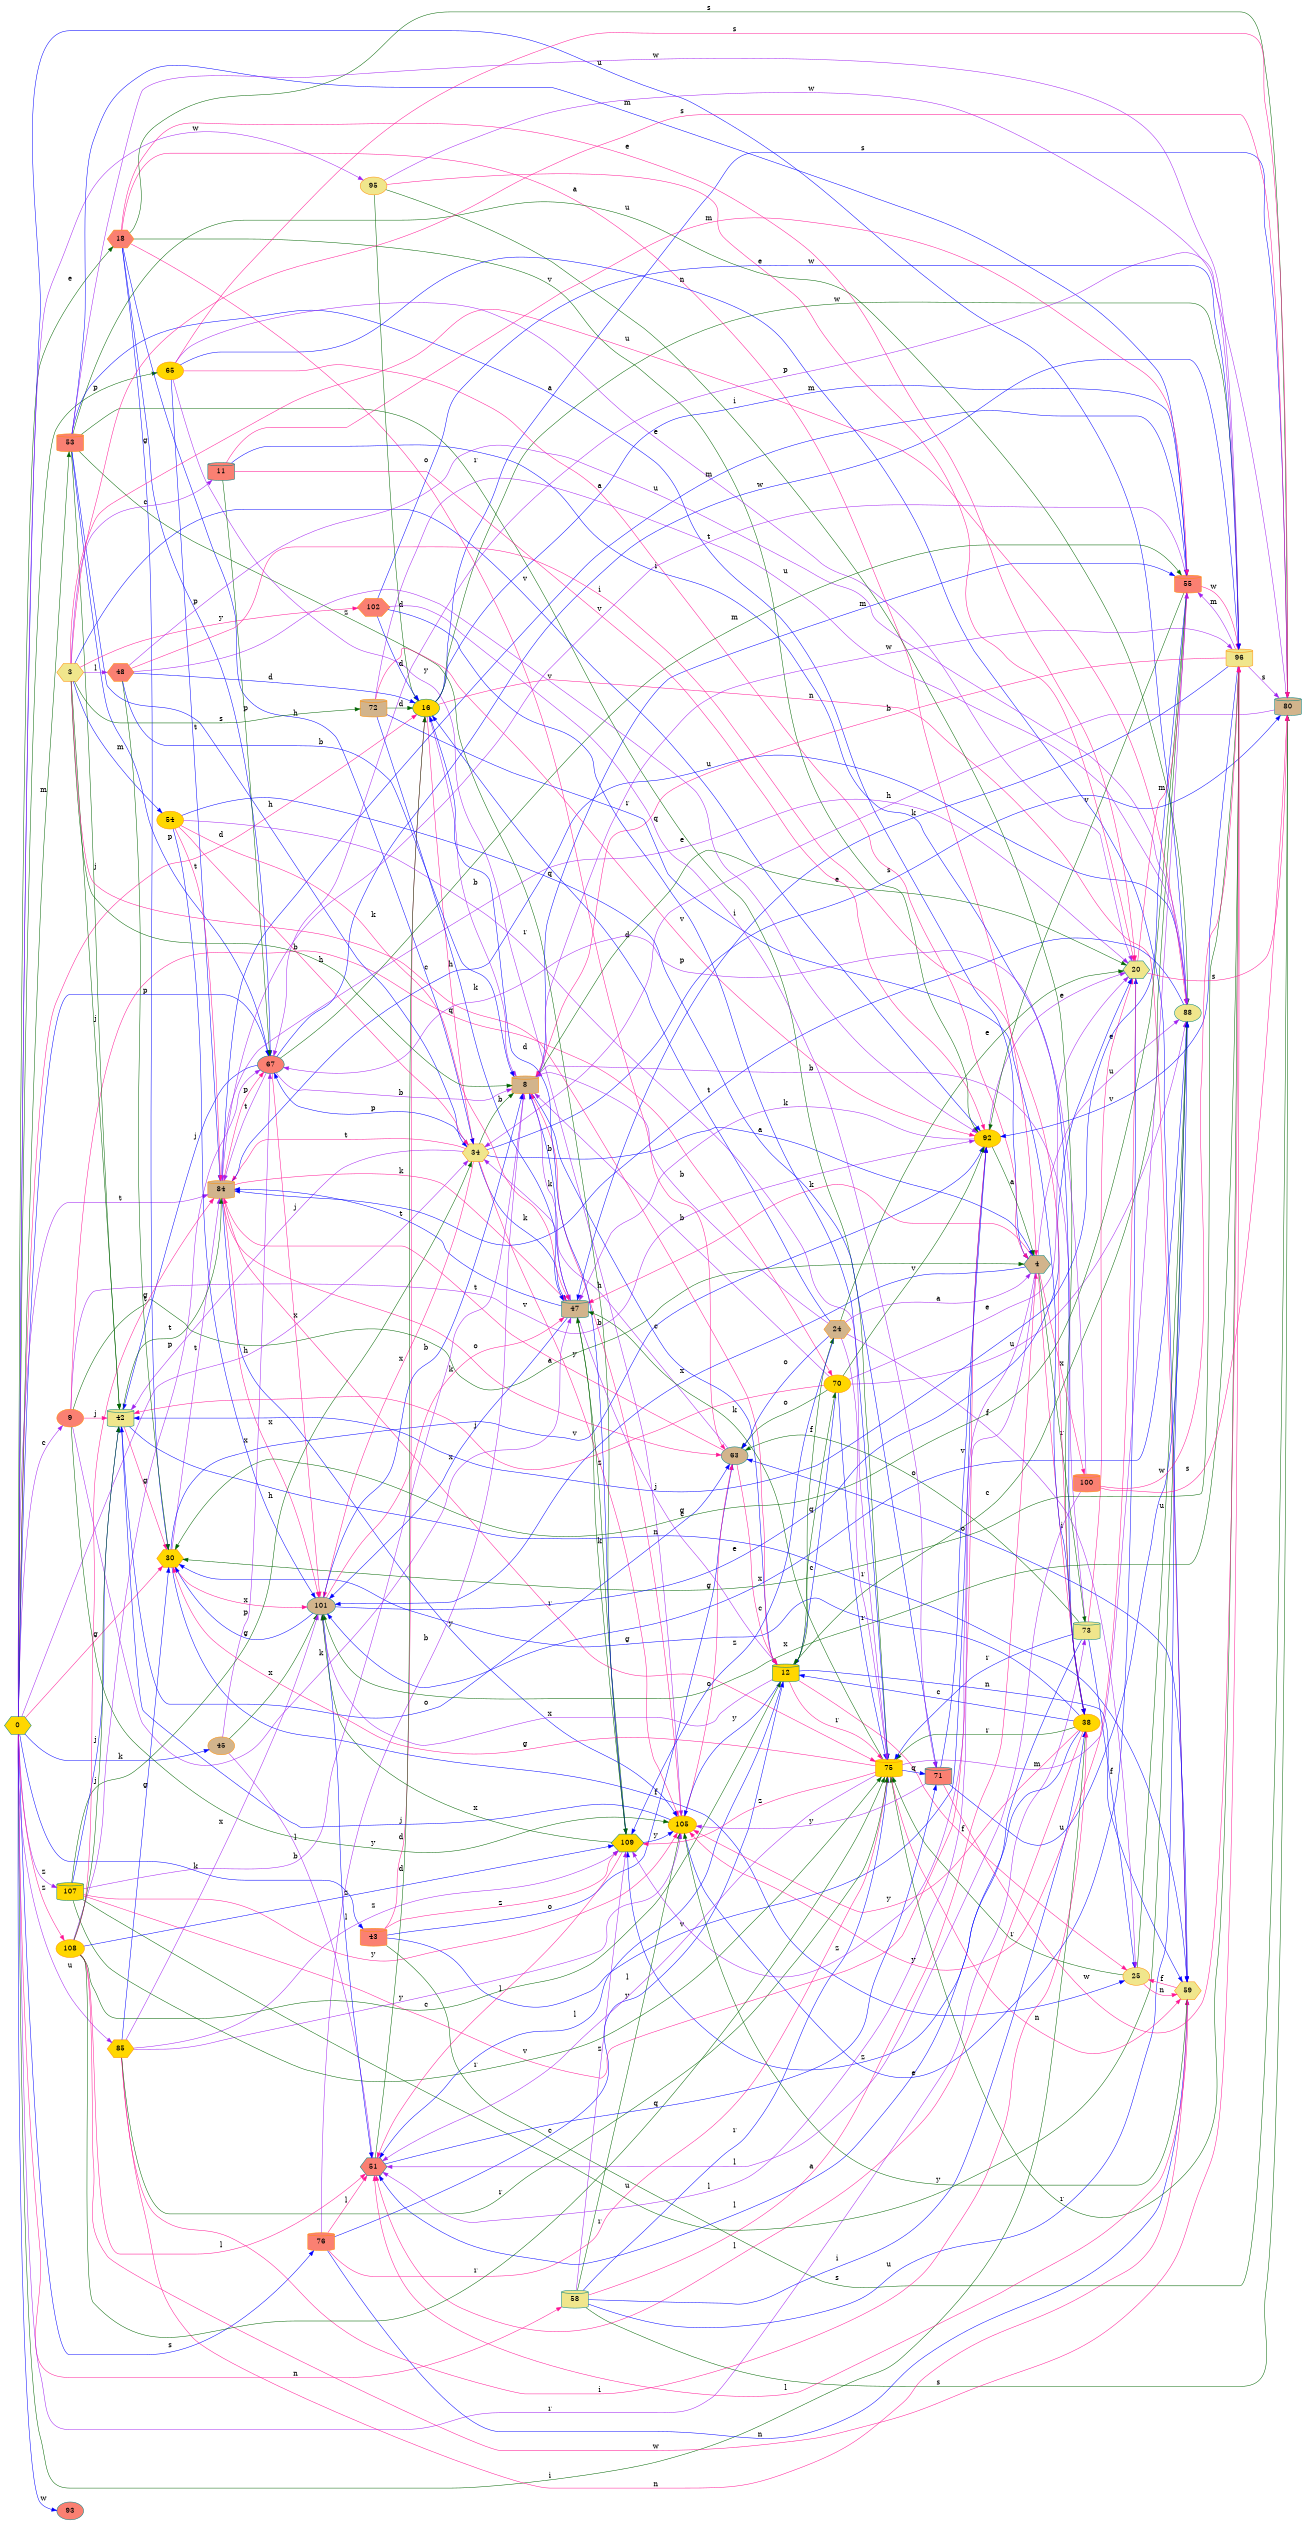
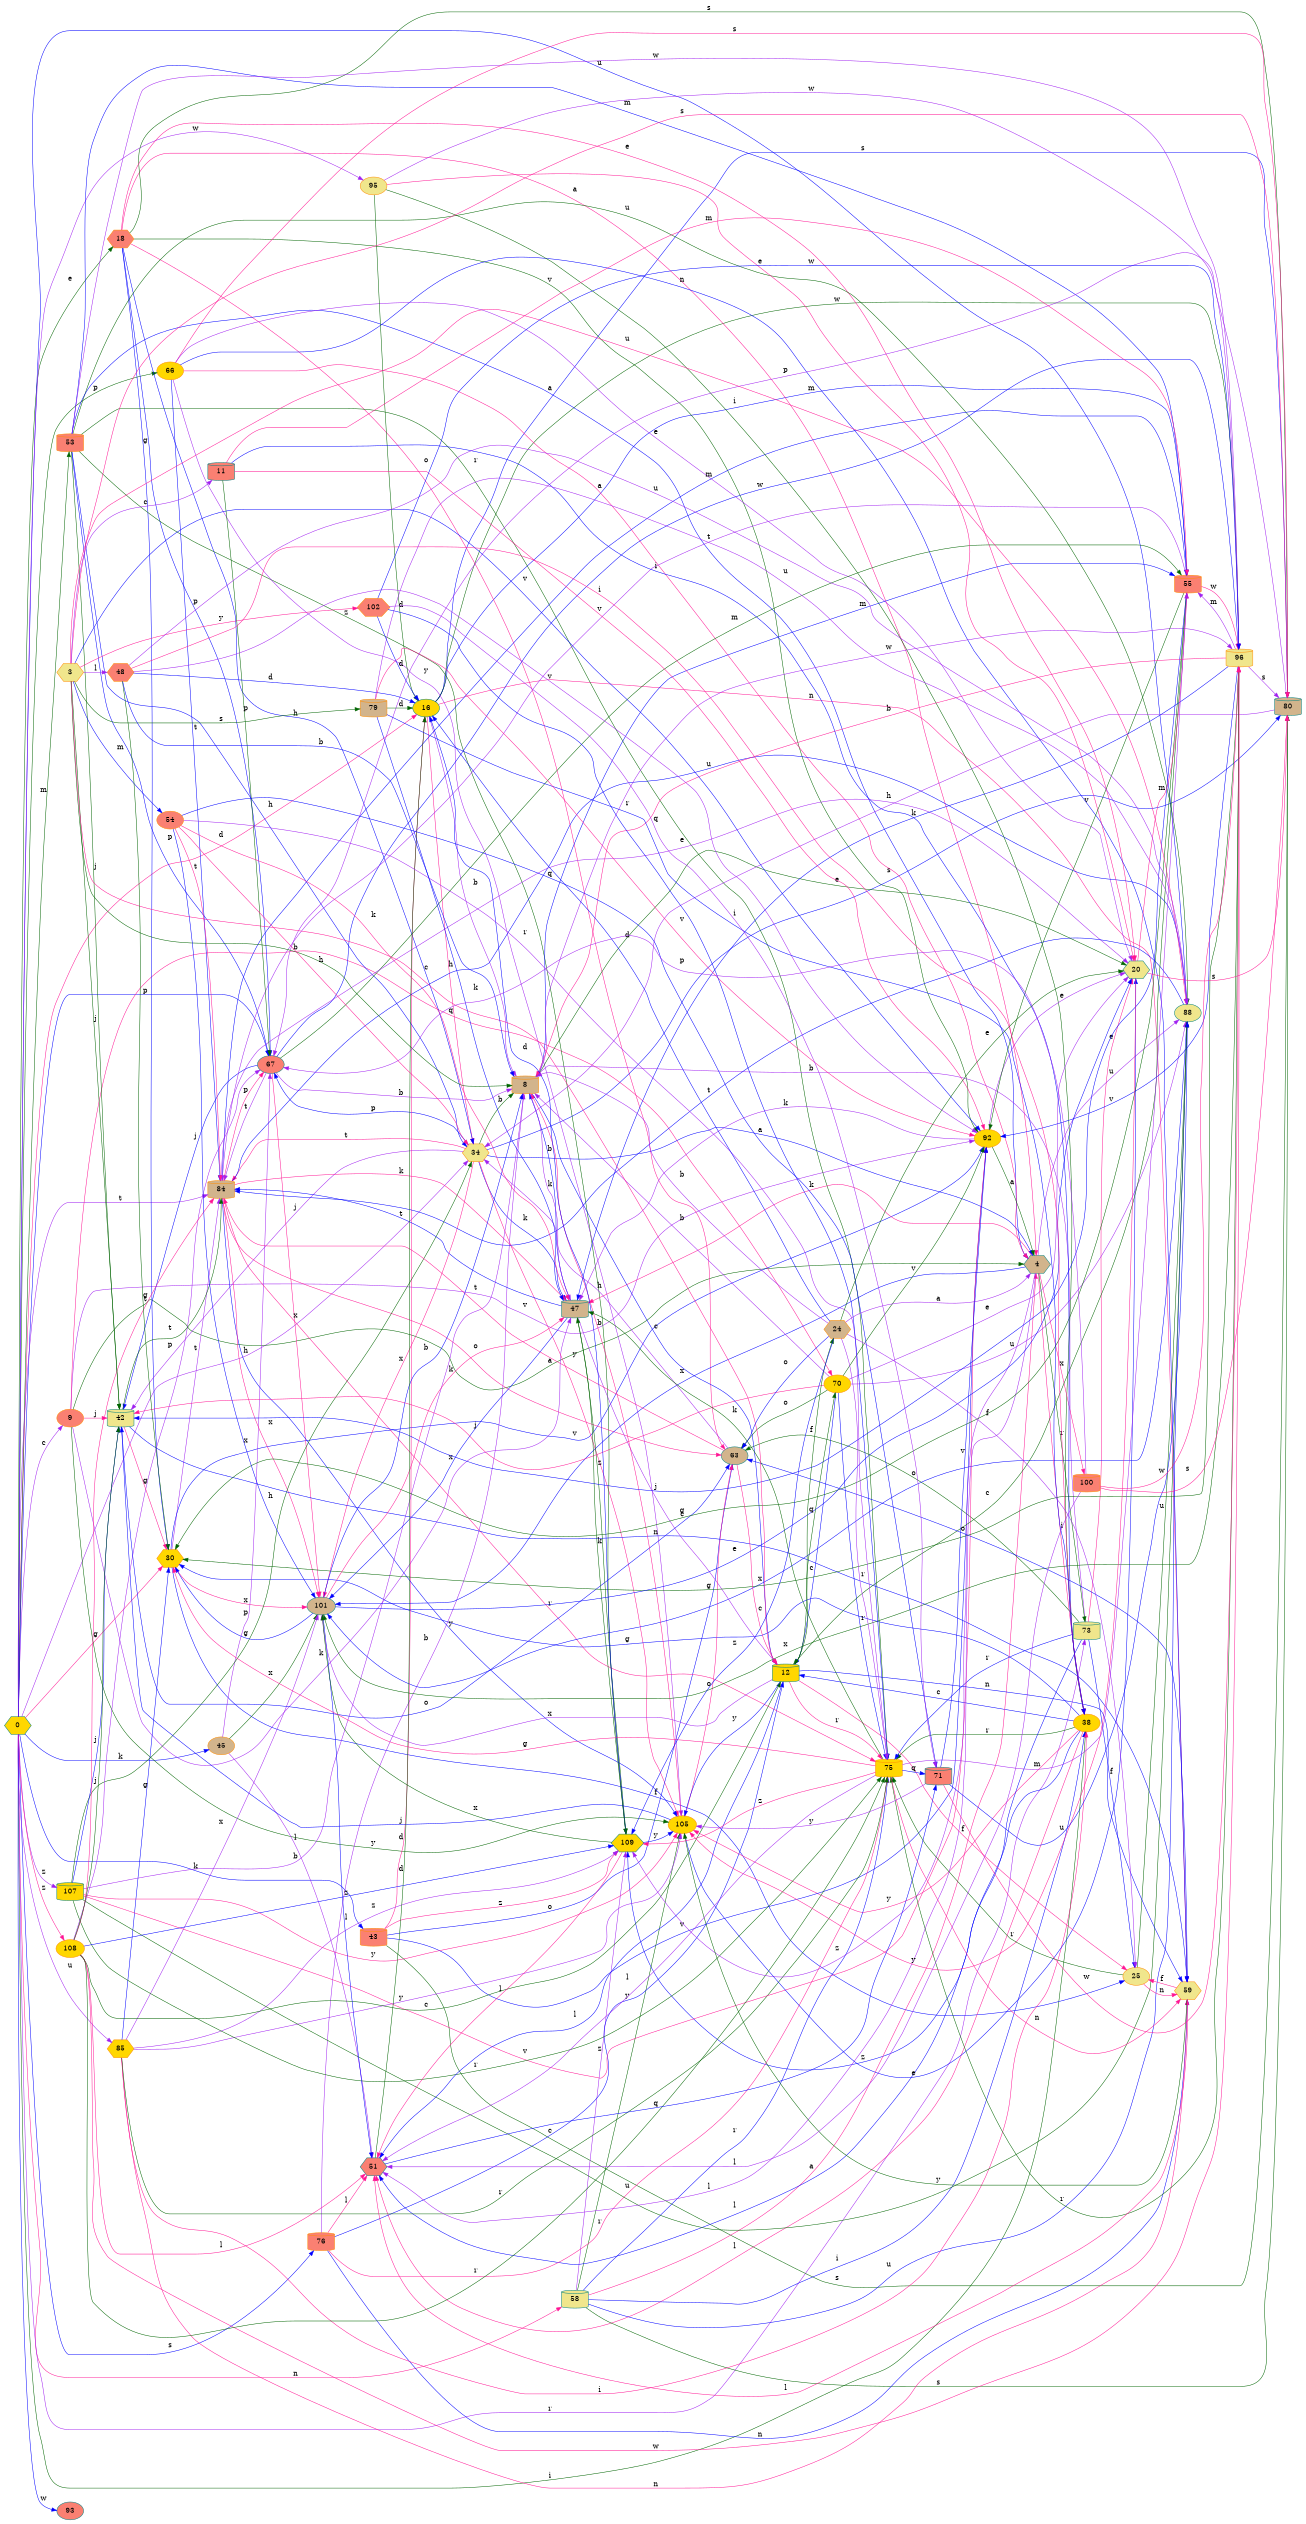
node "65": label "65" -> "66"
node "72": label "72" -> "79"
node "54": fillcolor gold -> salmon
